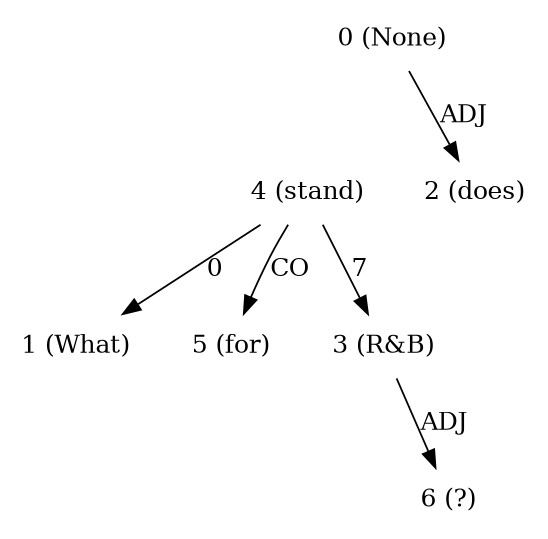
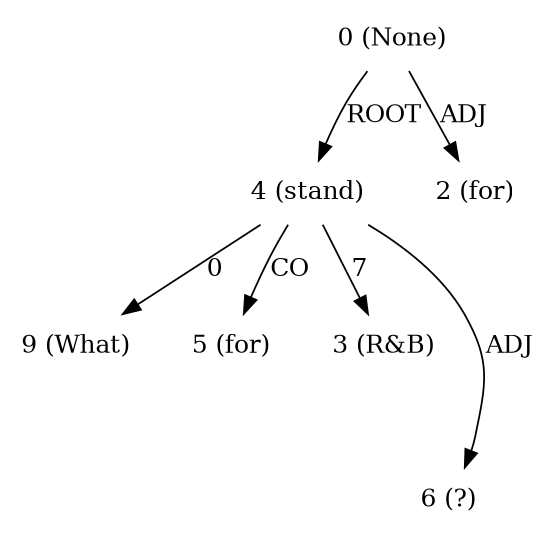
edge "0 (None)" -> "4 (stand)": added, label "ROOT"
node "2 (does)": label "2 (does)" -> "2 (for)"
node "1 (What)": label "1 (What)" -> "9 (What)"
edge "3 (R&B)" -> "6 (?)": now "4 (stand)" -> "6 (?)"
